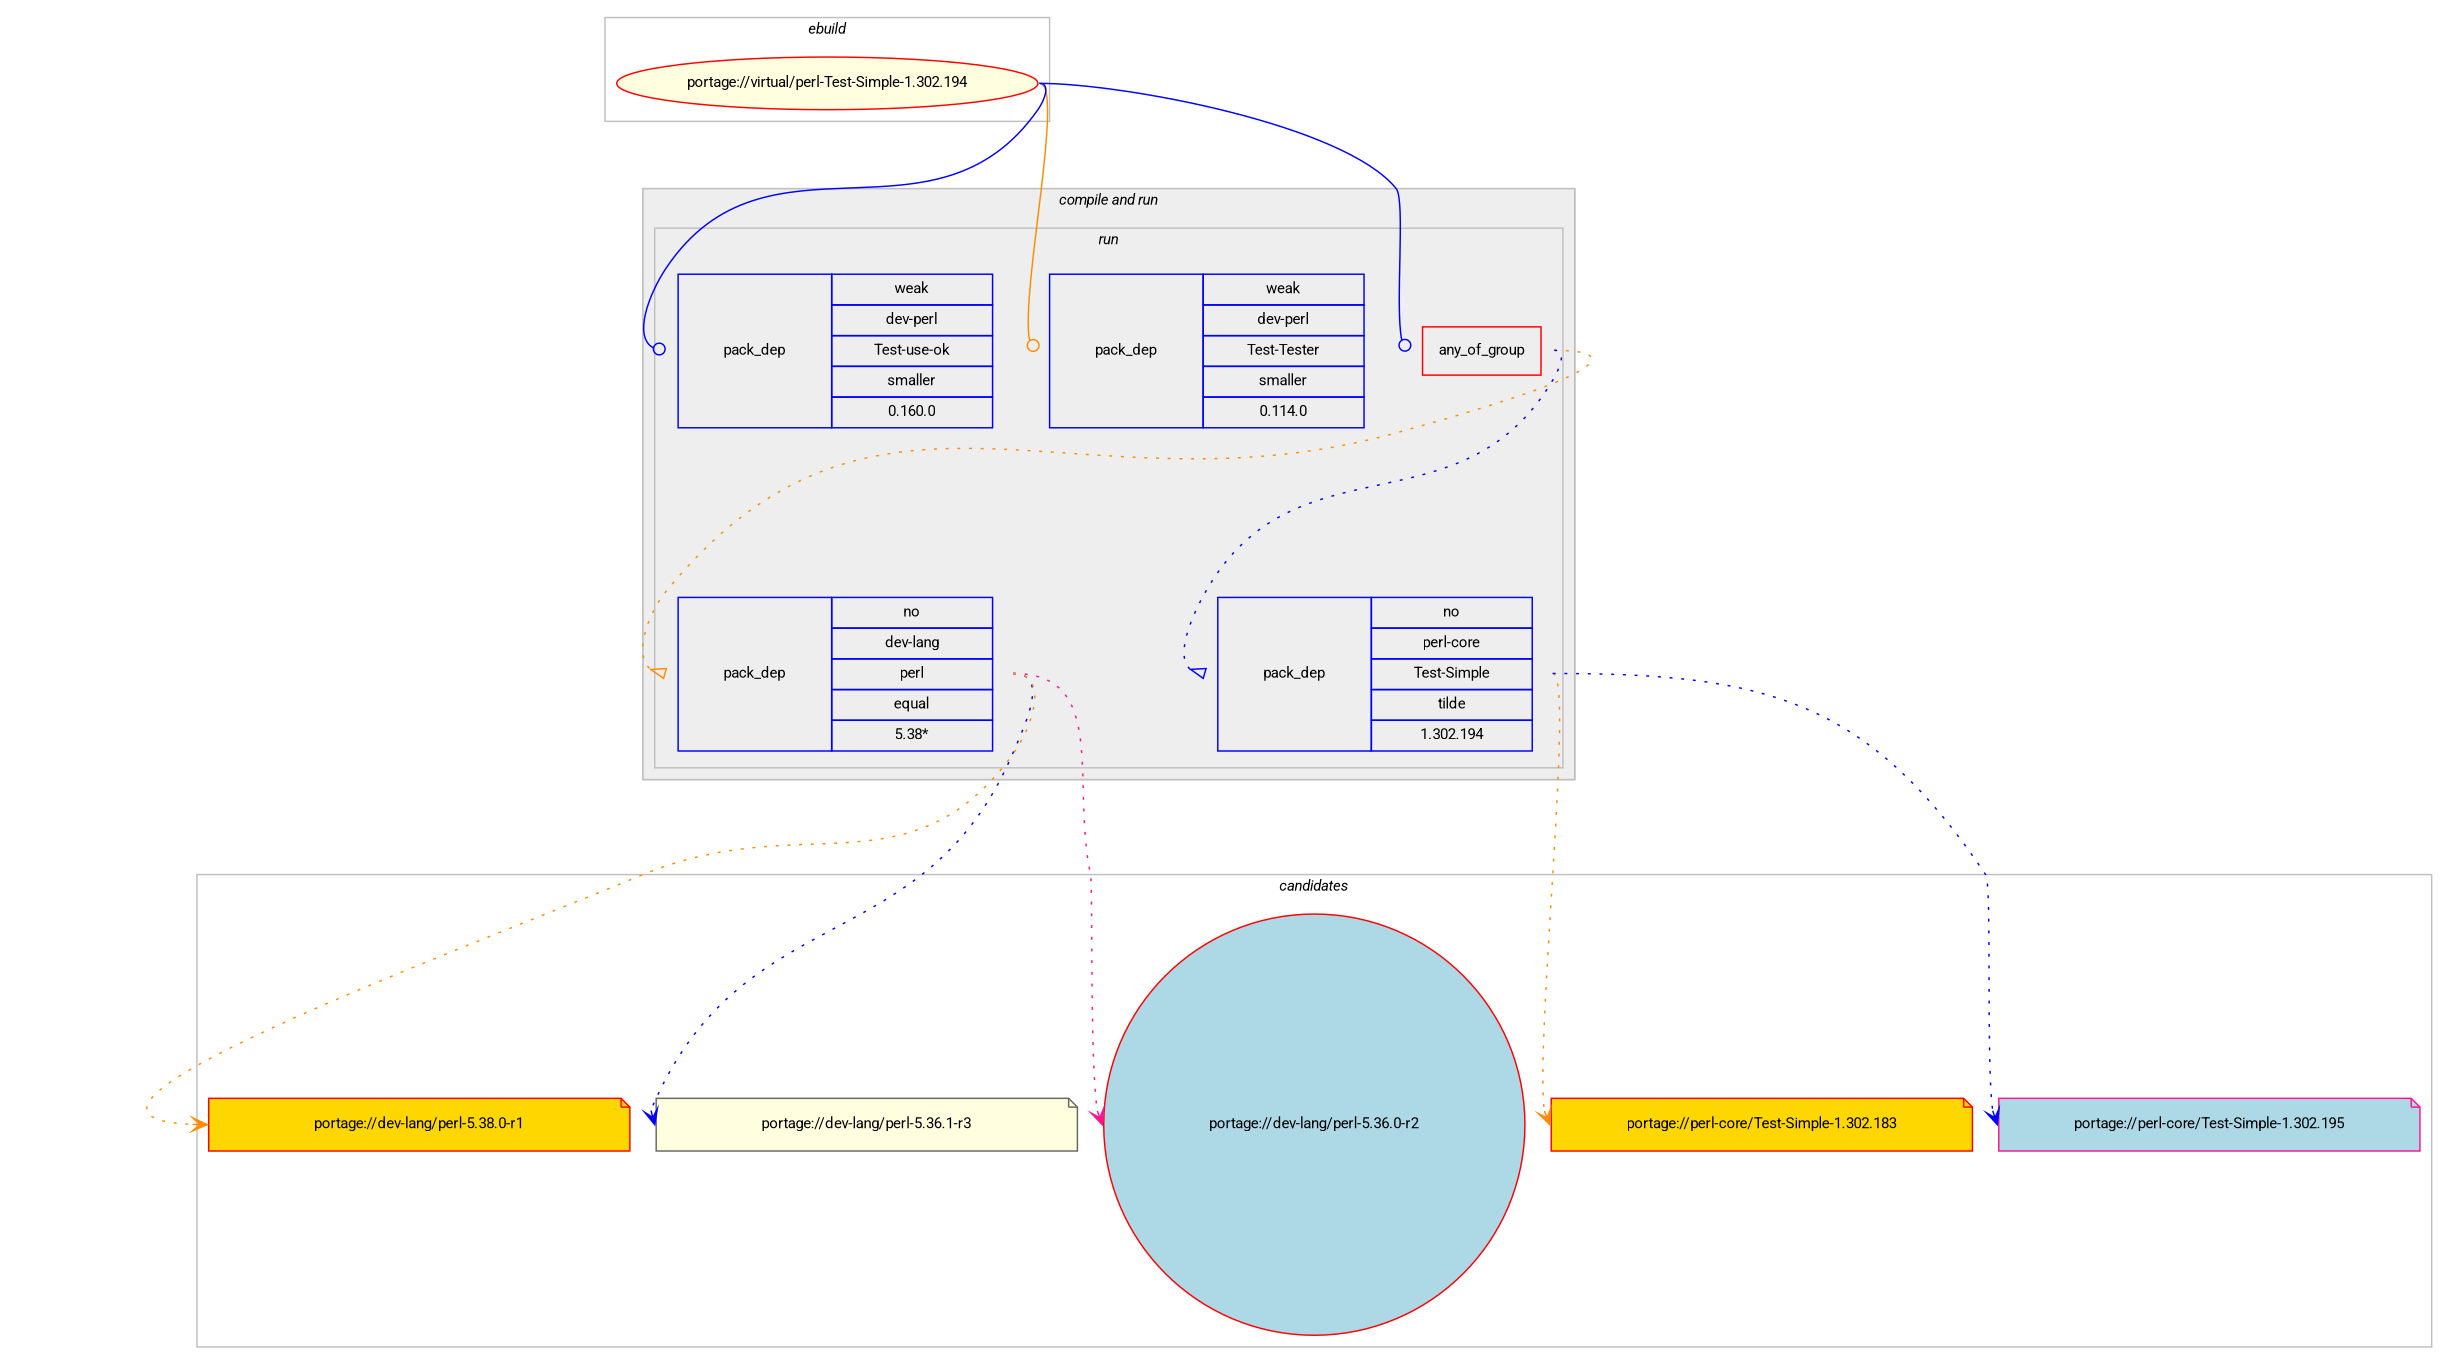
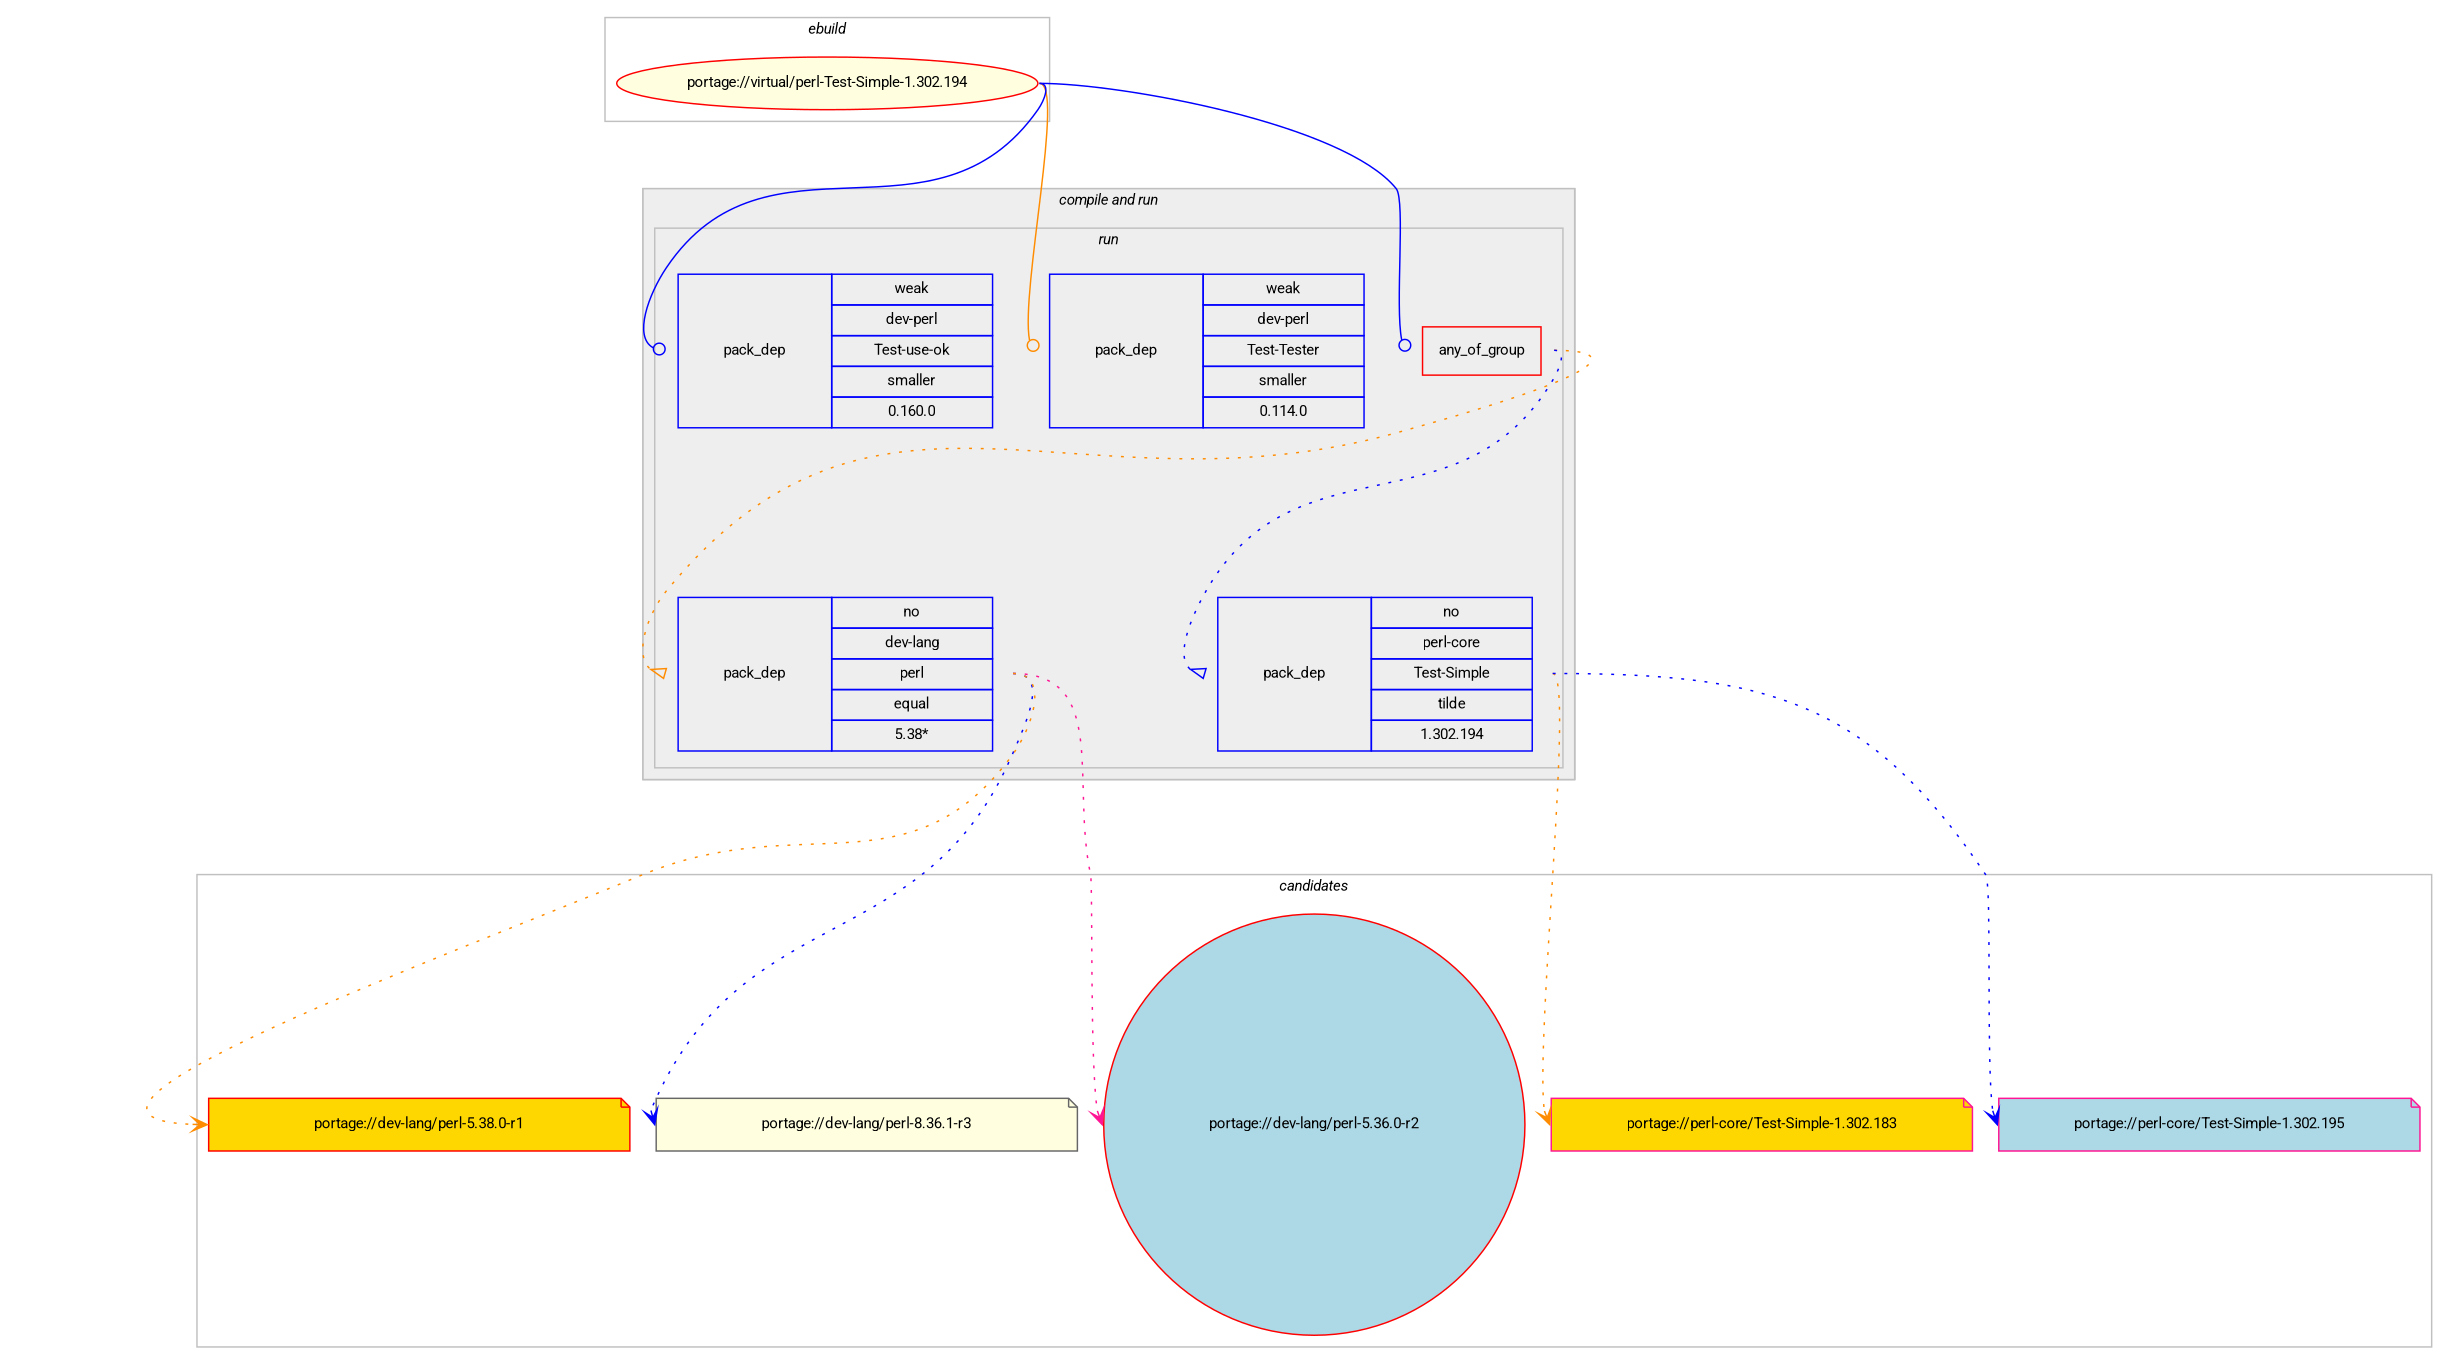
node "portage://dev-lang/perl-5.36.1-r3": label "portage://dev-lang/perl-5.36.1-r3" -> "portage://dev-lang/perl-8.36.1-r3"
node "portage://perl-core/Test-Simple-1.302.183": color red -> deeppink
